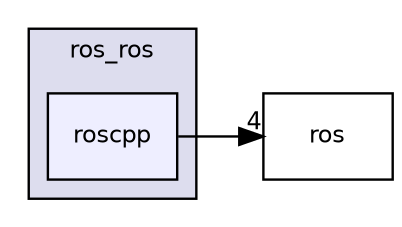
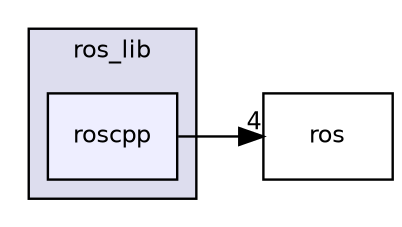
cluster "ros_ros": label "ros_ros" -> "ros_lib"
